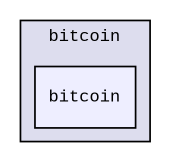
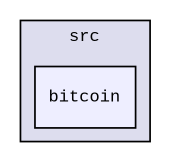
cluster "bitcoin": label "bitcoin" -> "src"
